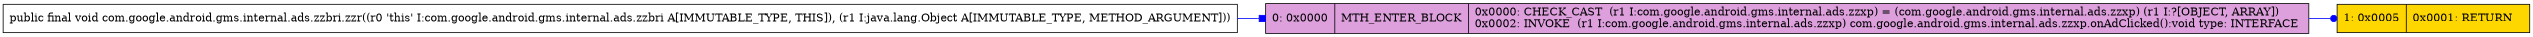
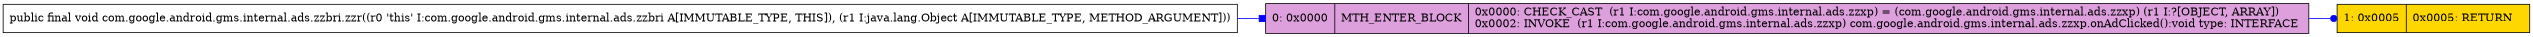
node "1: 0x0005": text "0x0001: RETURN" -> "0x0005: RETURN"
